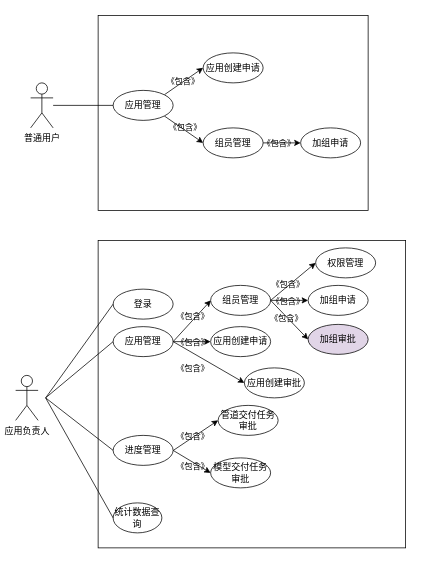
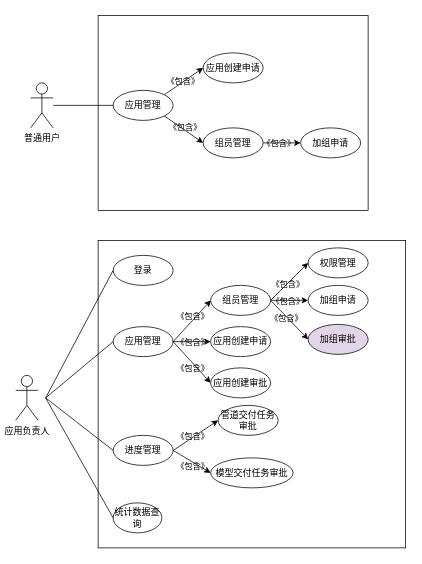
node "权限管理": moved (345, 263) -> (338, 263)
node "登录": moved (143, 304) -> (143, 270)
node "应用创建审批": moved (274, 383) -> (240, 383)
node "模型交付任务审批": size 60x30 -> 83x30
